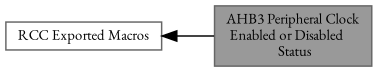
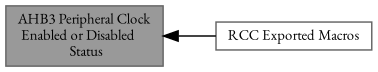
edge "AHB3 Peripheral Clock Enabled or Disabled Status" -> "RCC Exported Macros": reversed
